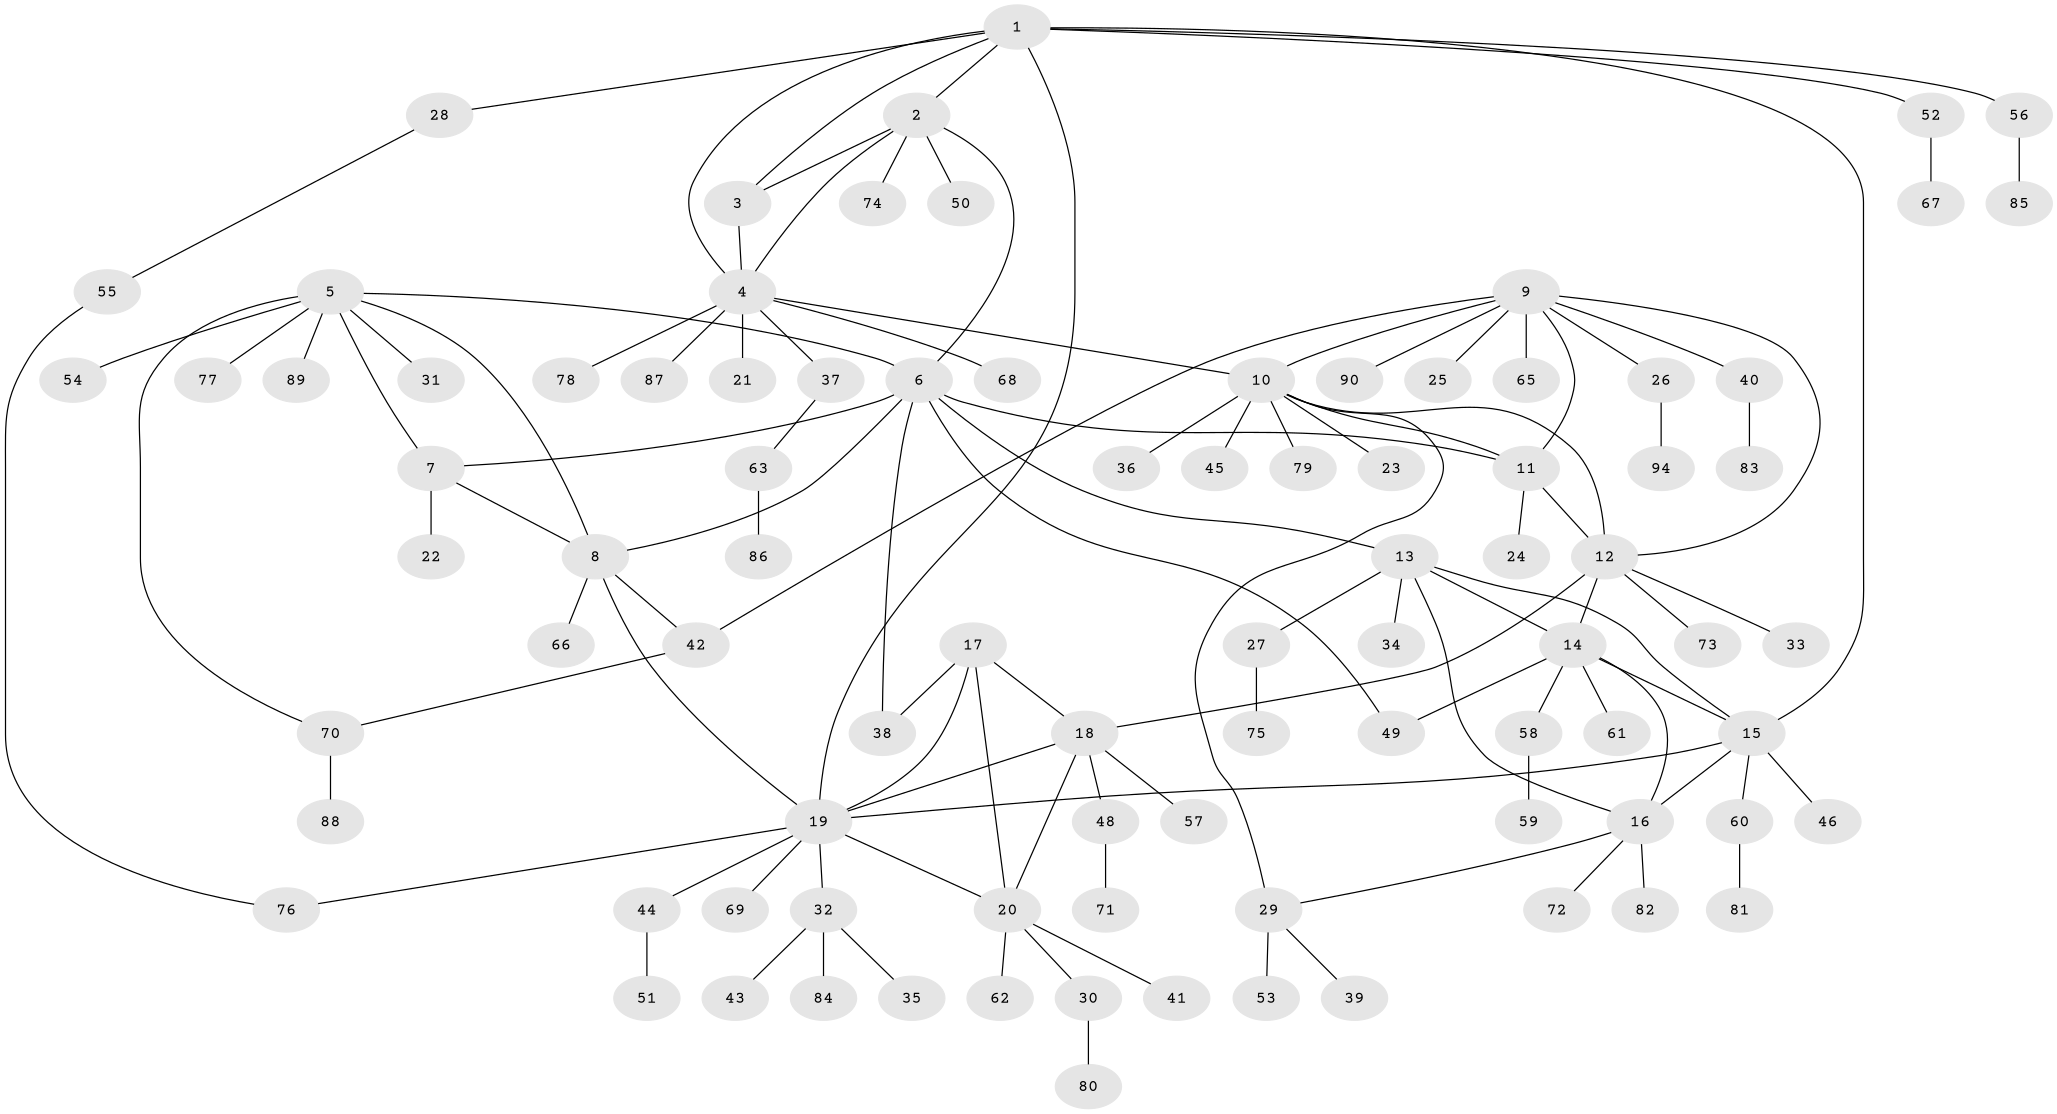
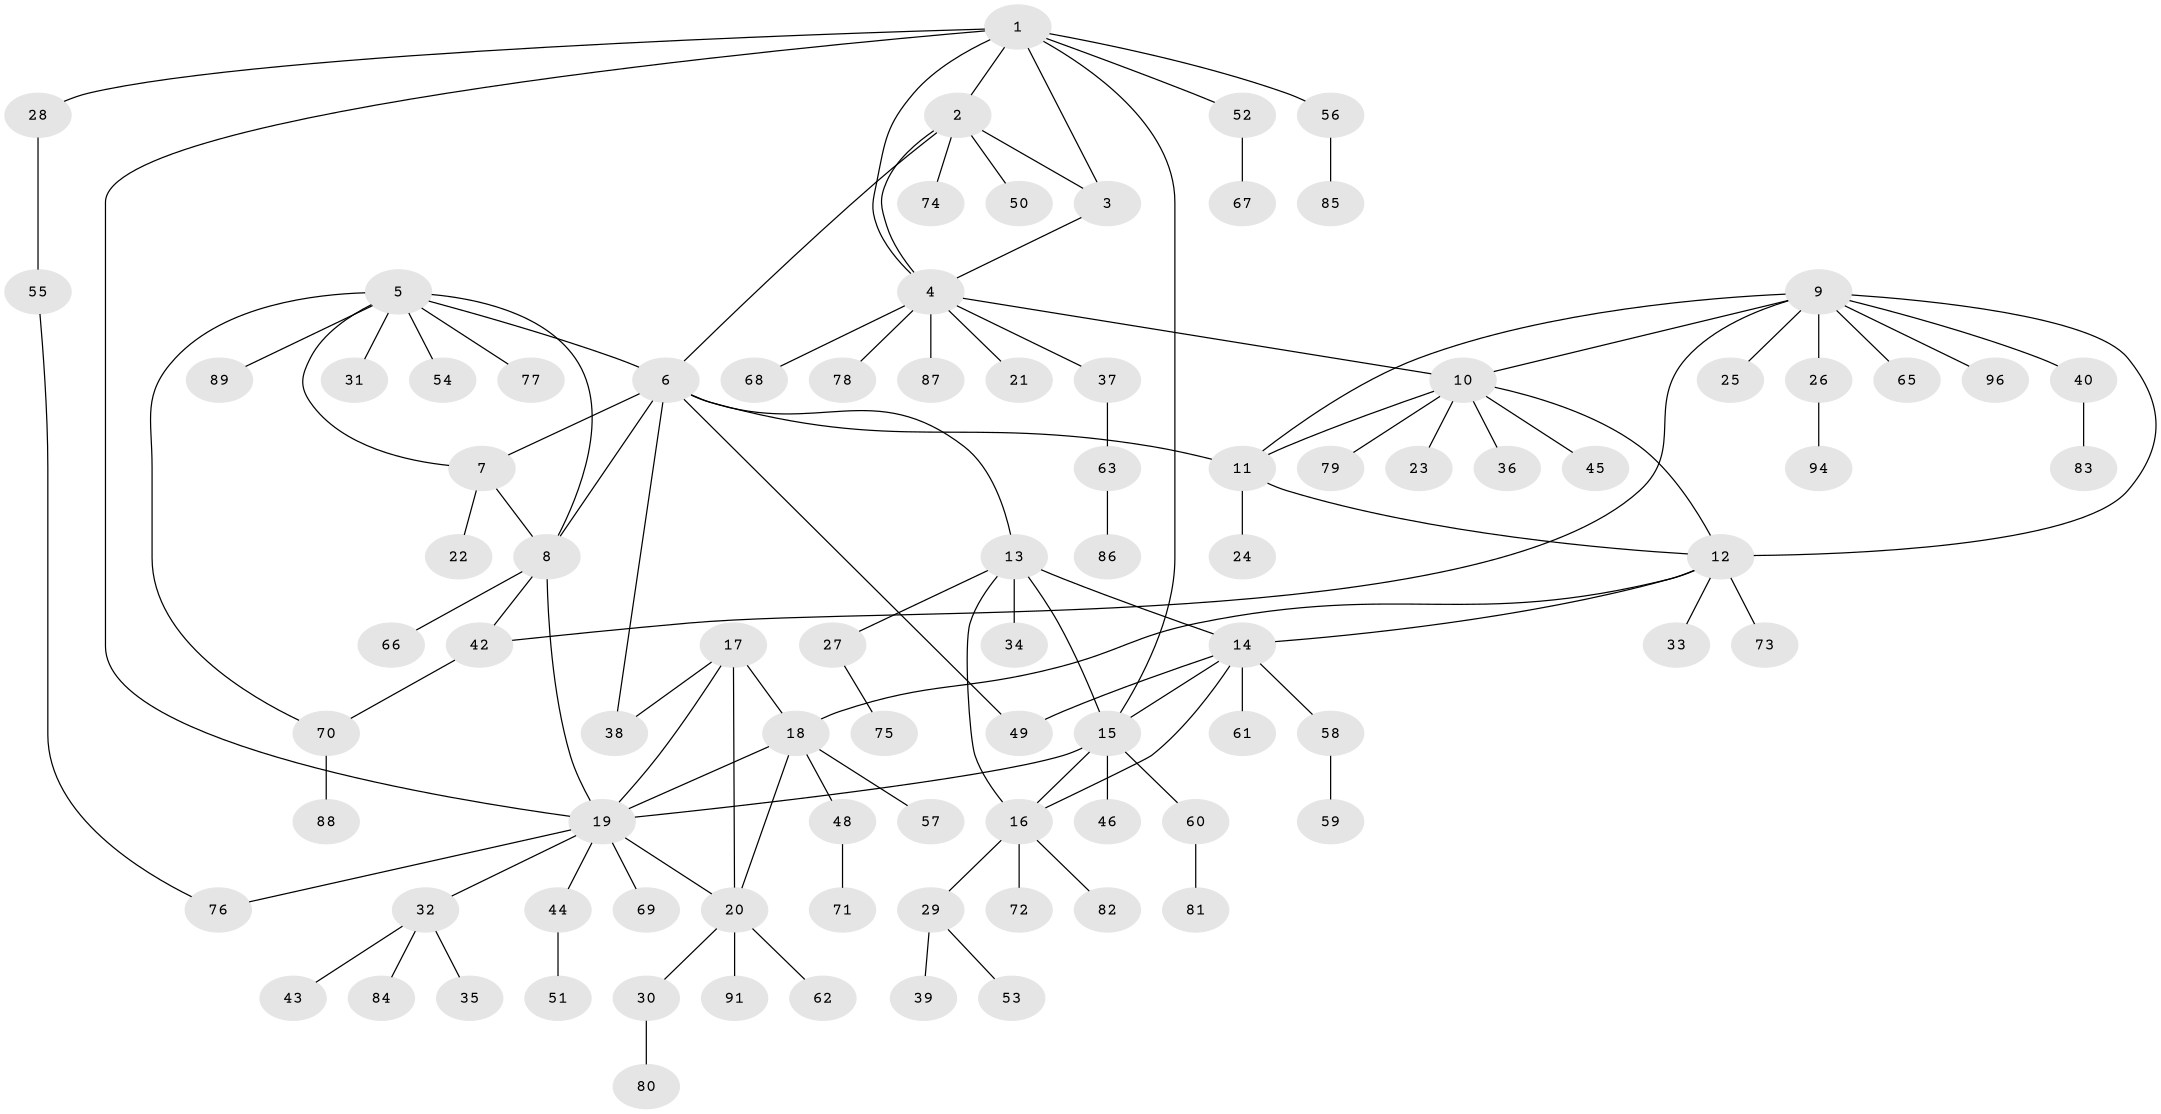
node "90": label "90" -> "96"
edge "10" -- "29": removed
node "41": label "41" -> "91"
